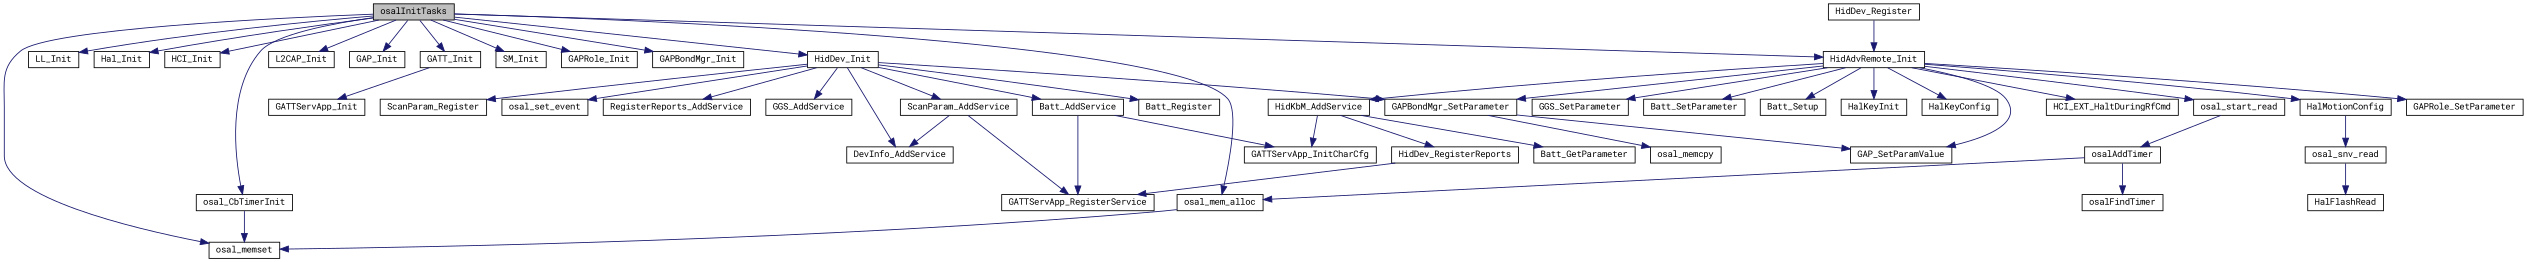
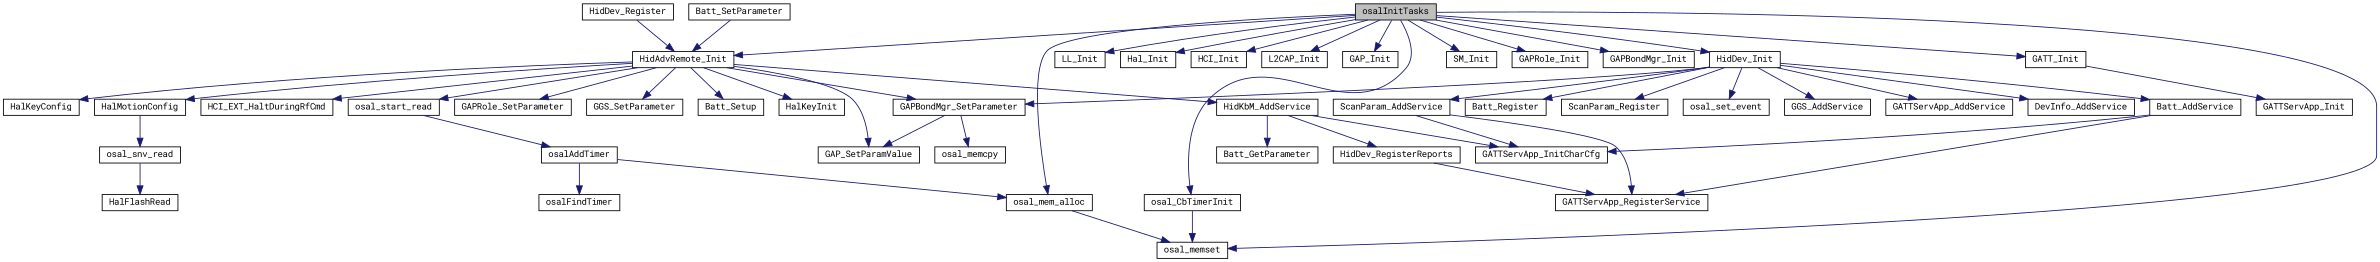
edge "HidAdvRemote_Init" -> "Batt_SetParameter": reversed
node "RegisterReports_AddService": label "RegisterReports_AddService" -> "GATTServApp_AddService"
edge "ScanParam_AddService" -> "DevInfo_AddService": now "ScanParam_AddService" -> "GATTServApp_InitCharCfg"
